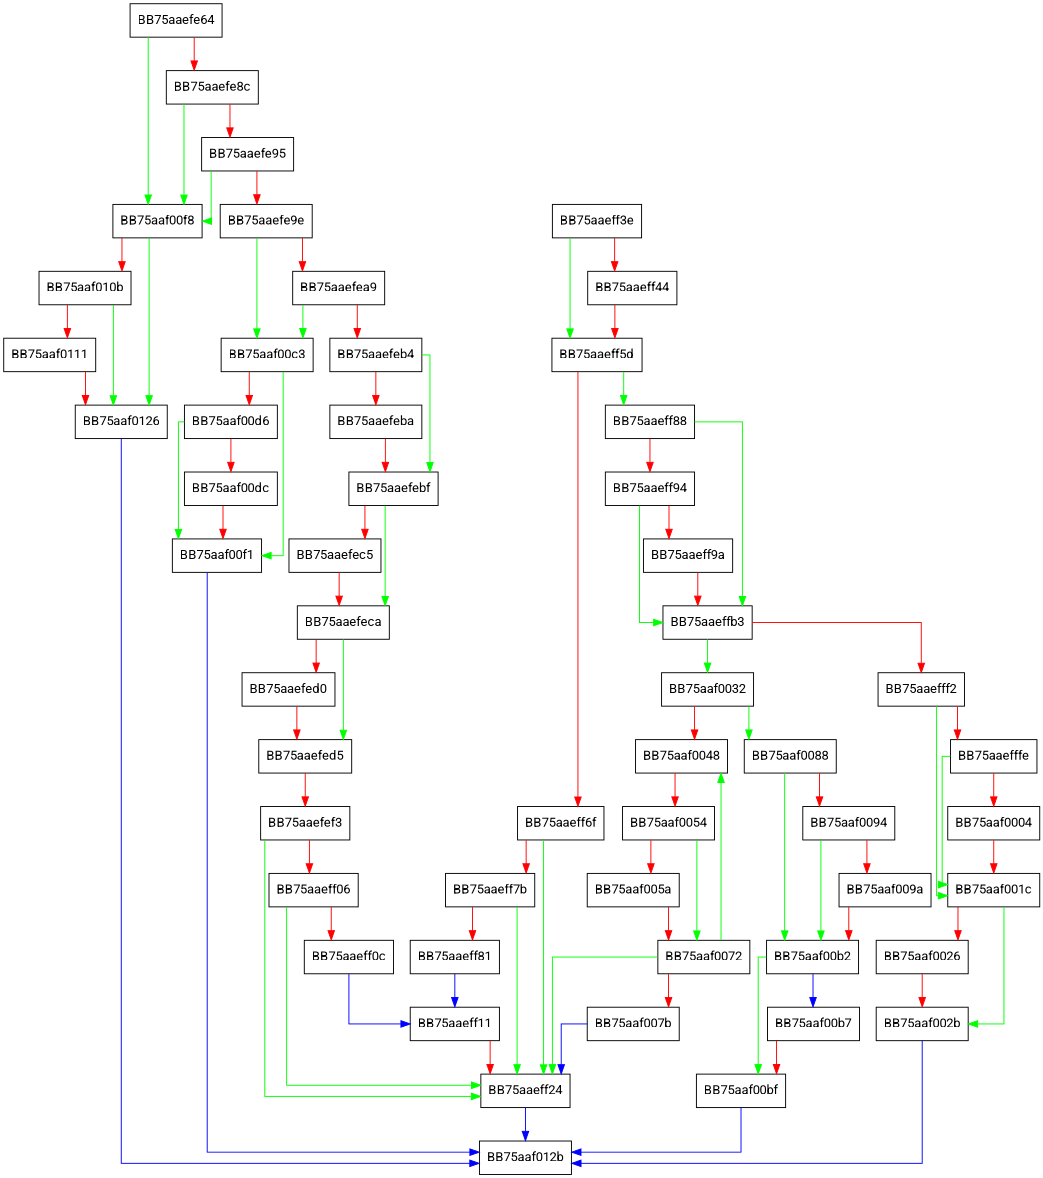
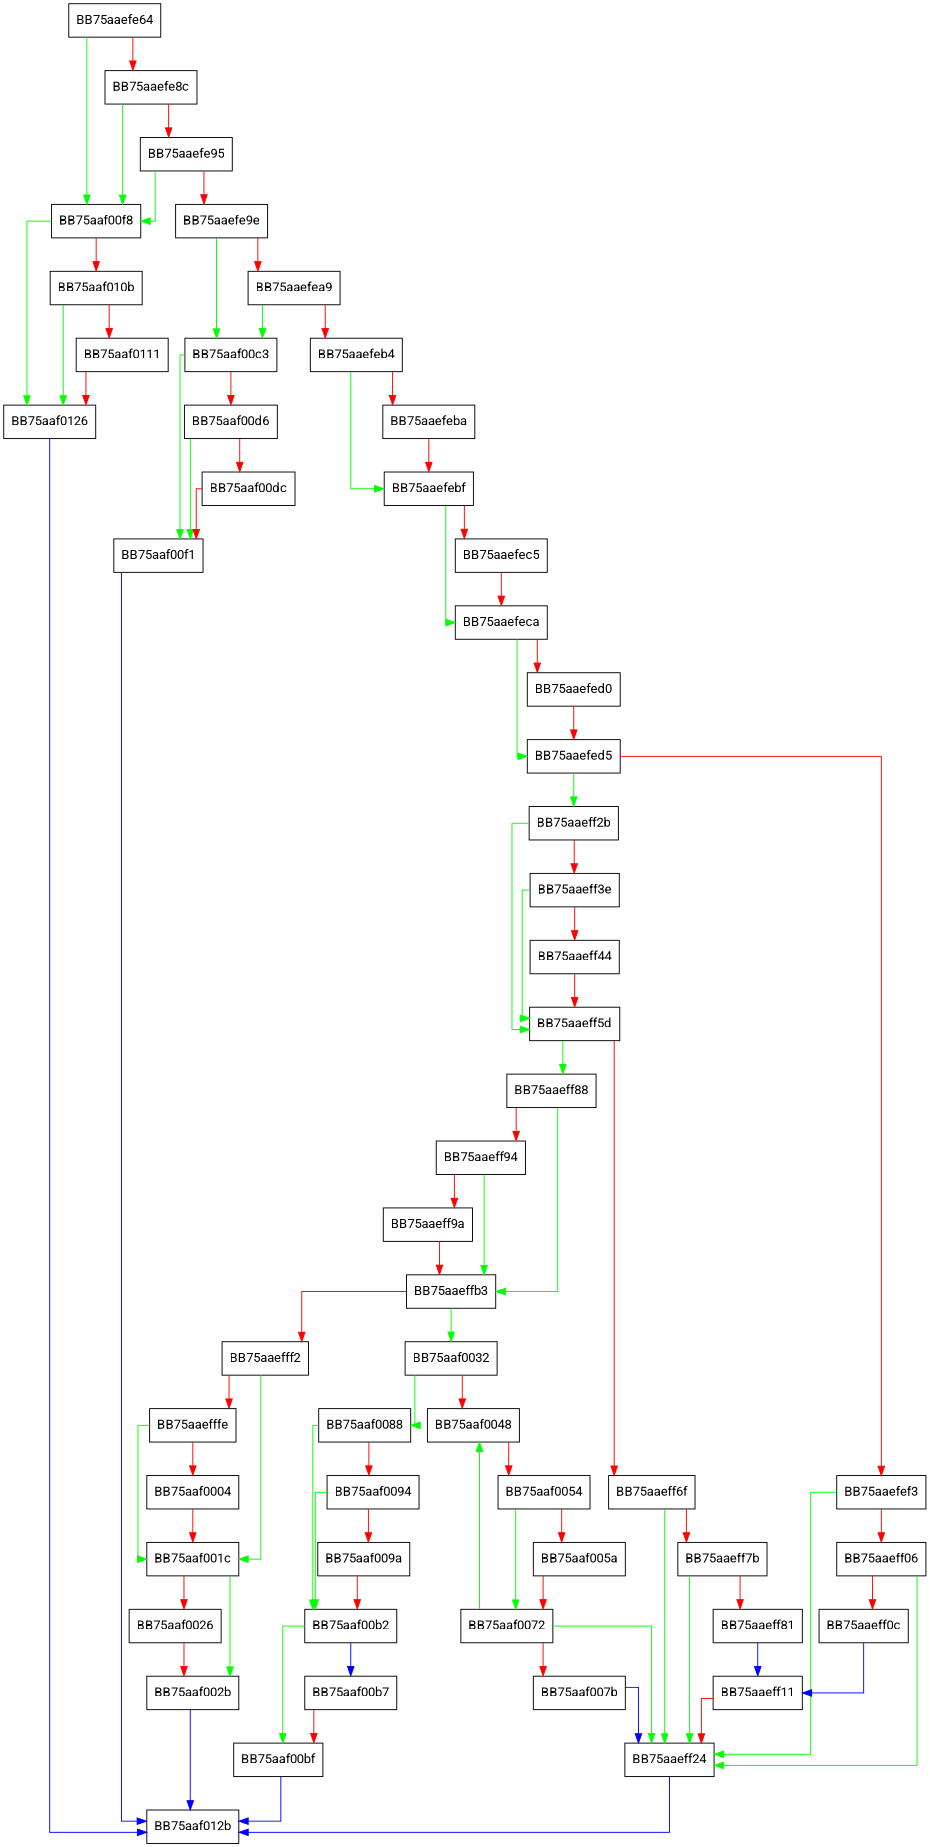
node "BB75aaeff2b": added
